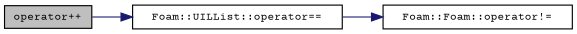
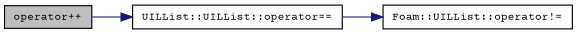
node "Foam::UILList::operator==": label "Foam::UILList::operator==" -> "UILList::UILList::operator=="
node "Foam::Foam::operator!=": label "Foam::Foam::operator!=" -> "Foam::UILList::operator!="
